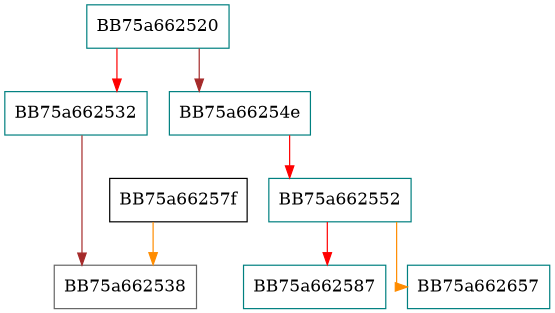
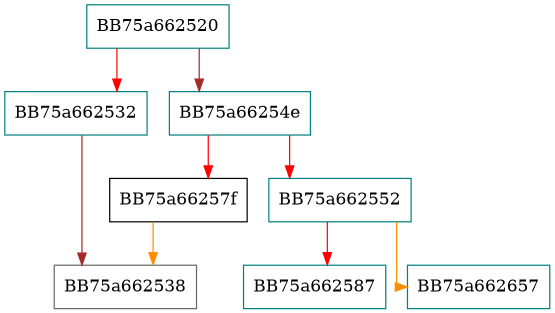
edge "BB75a66254e" -> "BB75a66257f": added
